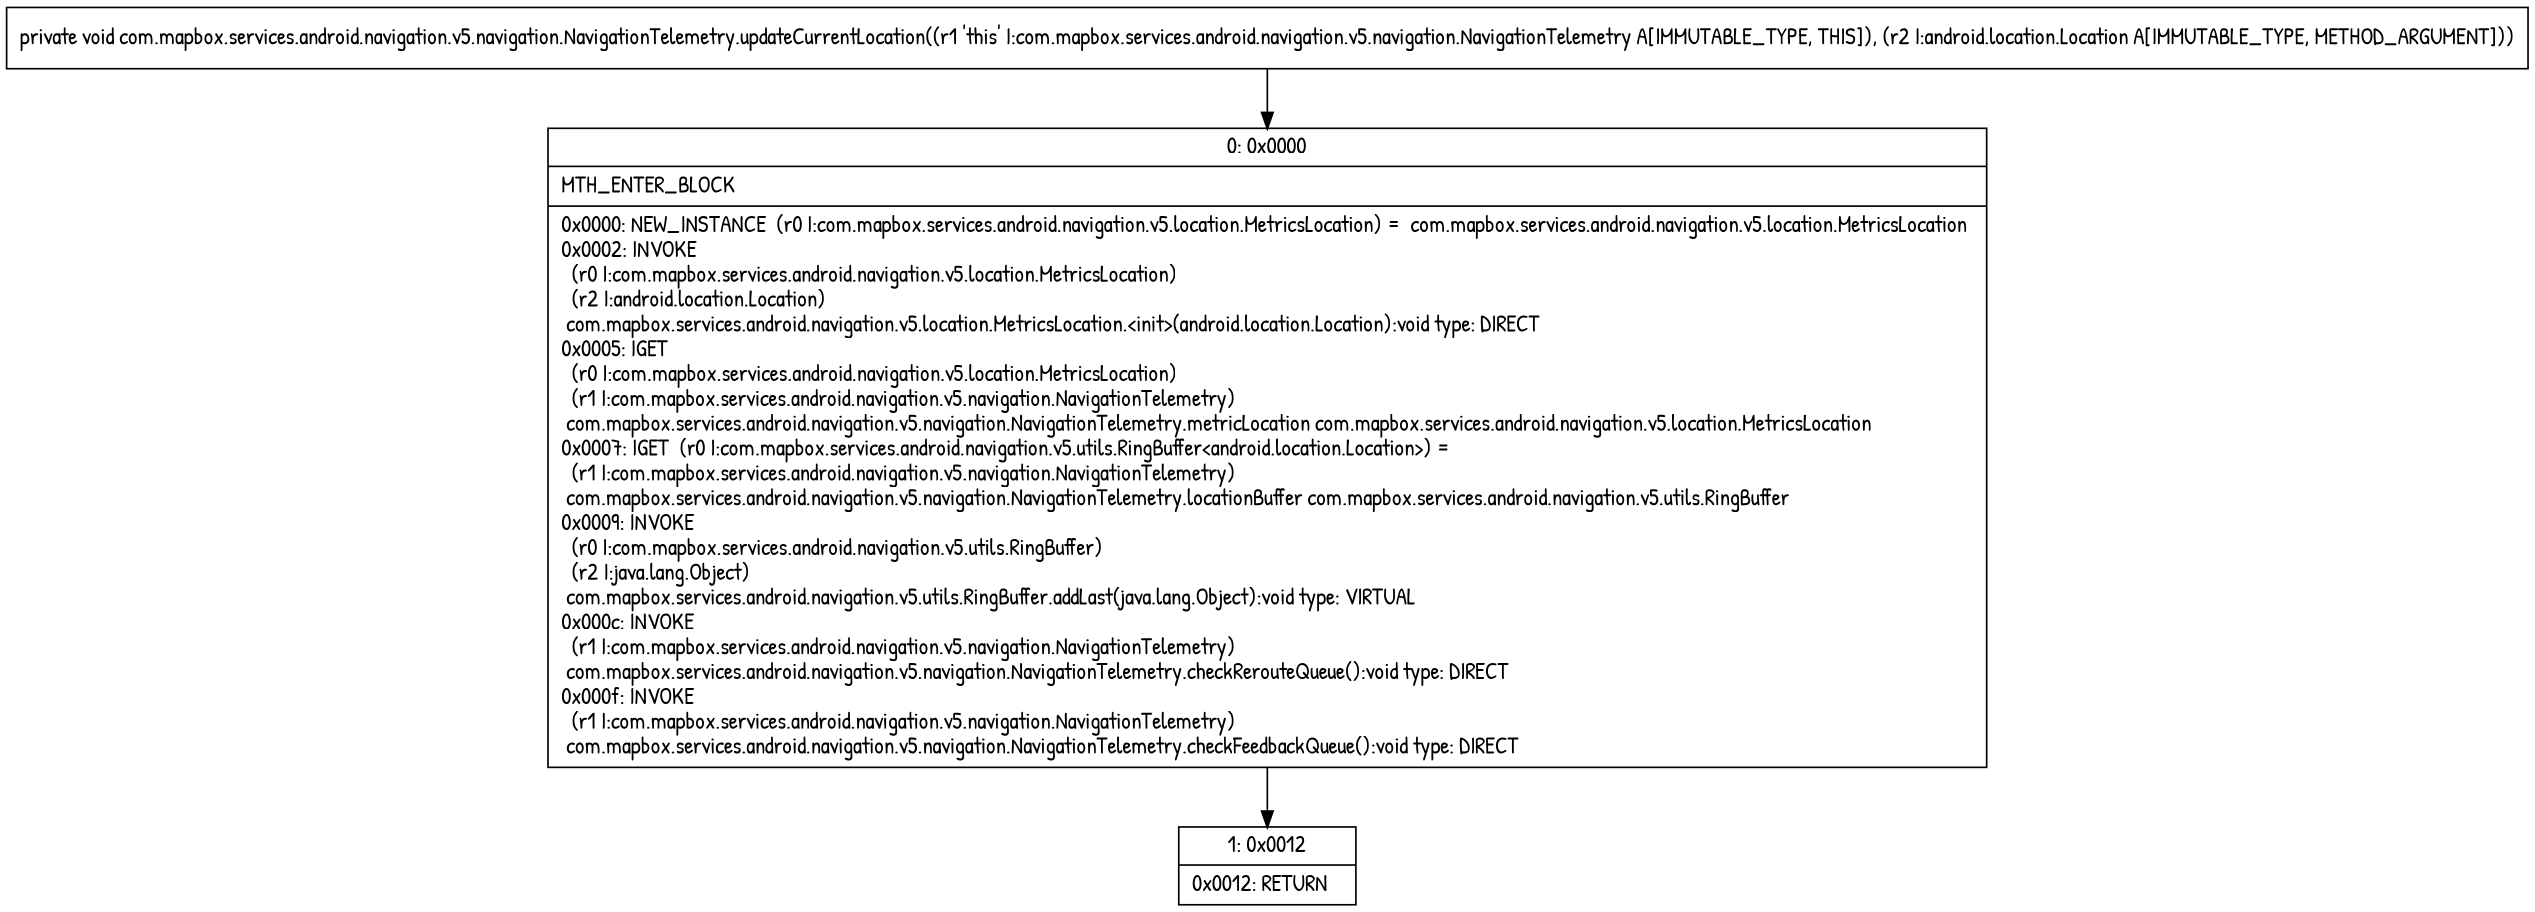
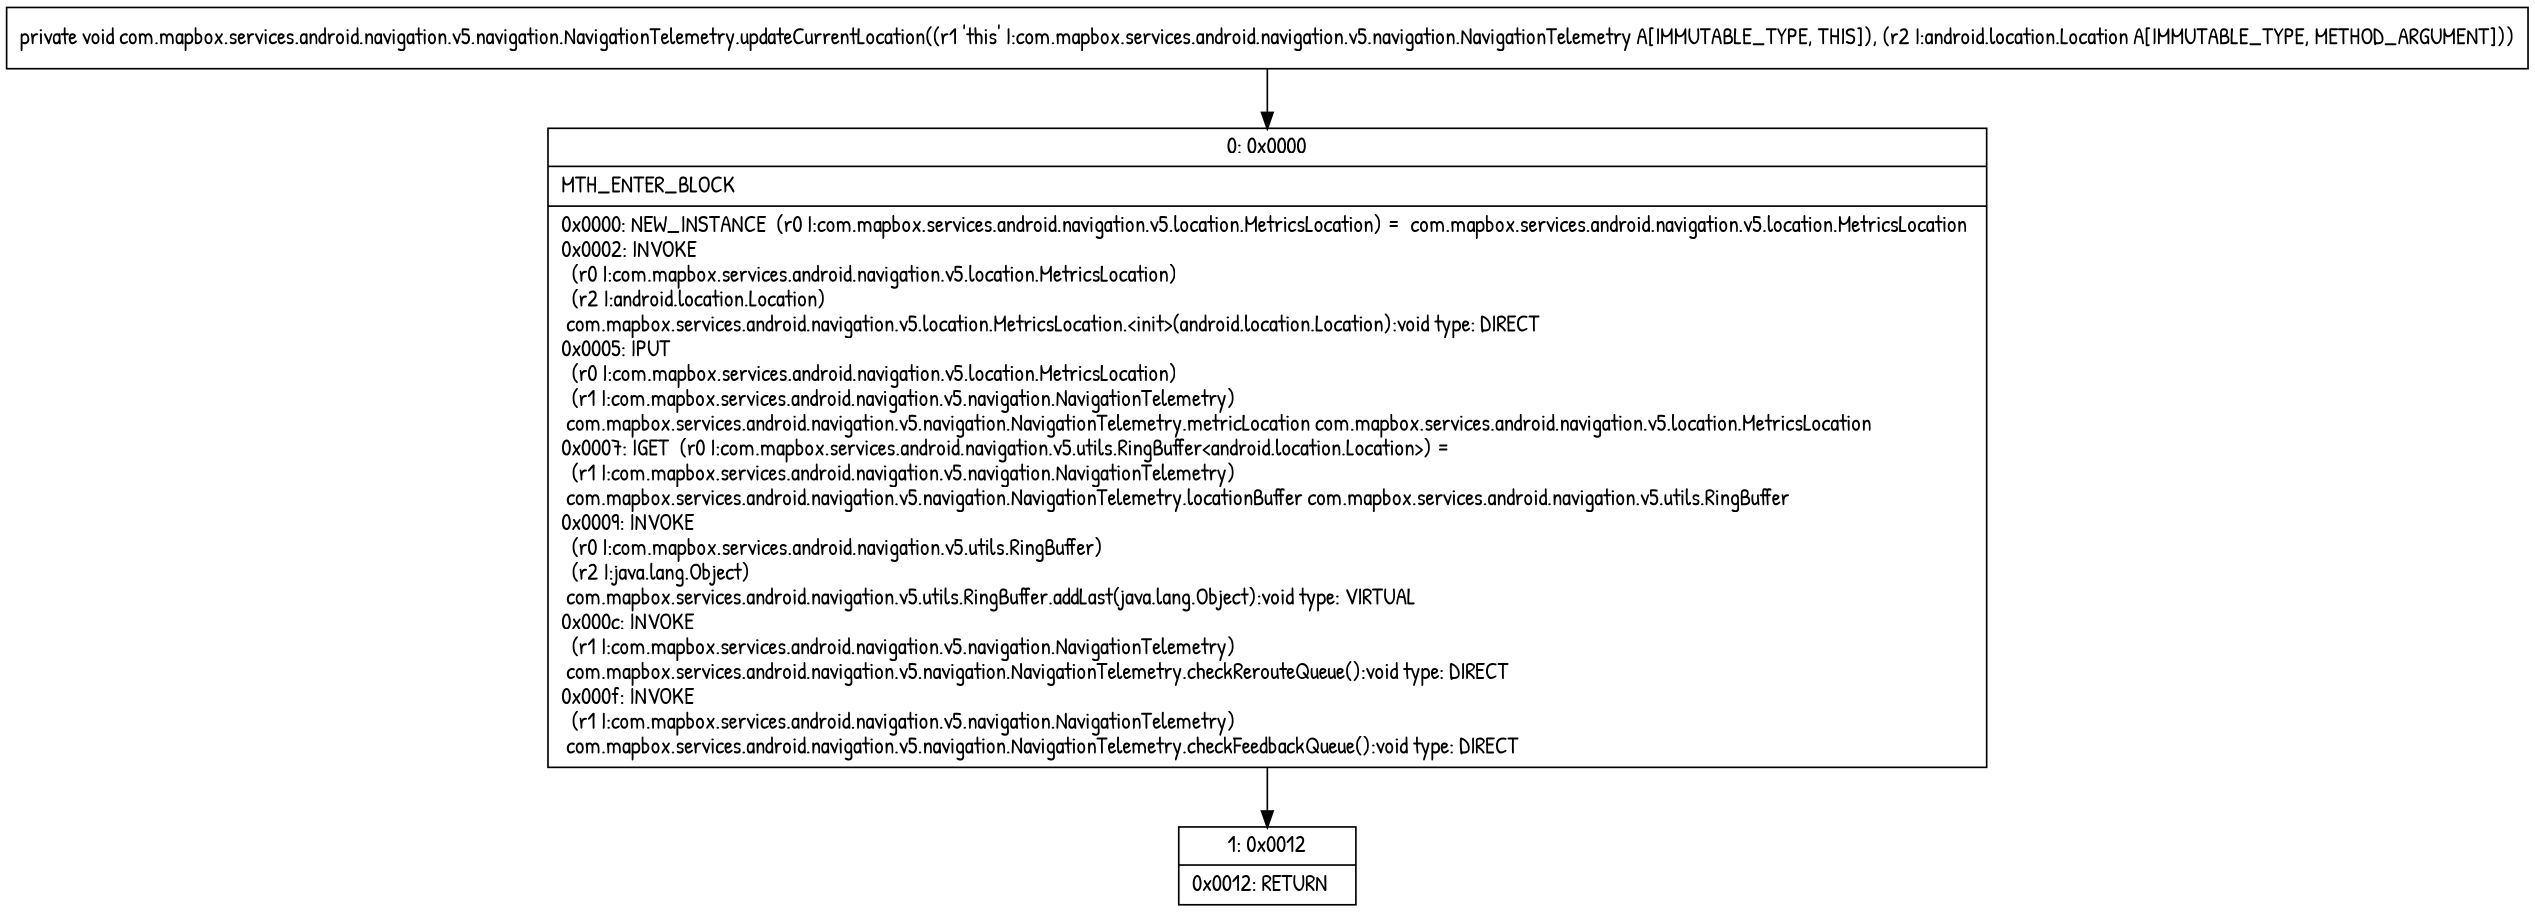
node "0: 0x0000": text "0x0005: IGET" -> "0x0005: IPUT"
